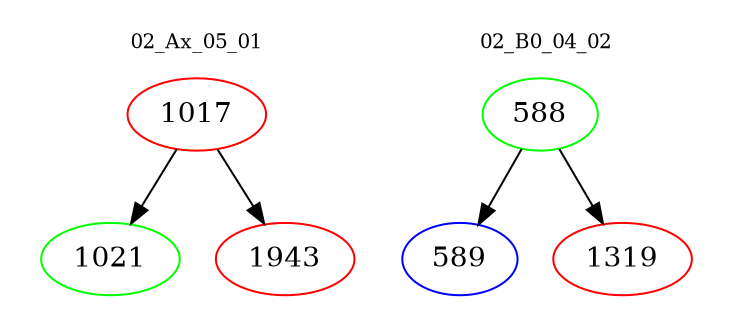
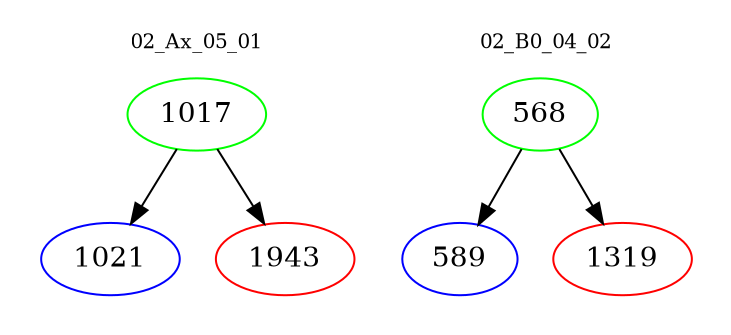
node "1017": color red -> green
node "588": label "588" -> "568"
node "1021": color green -> blue
